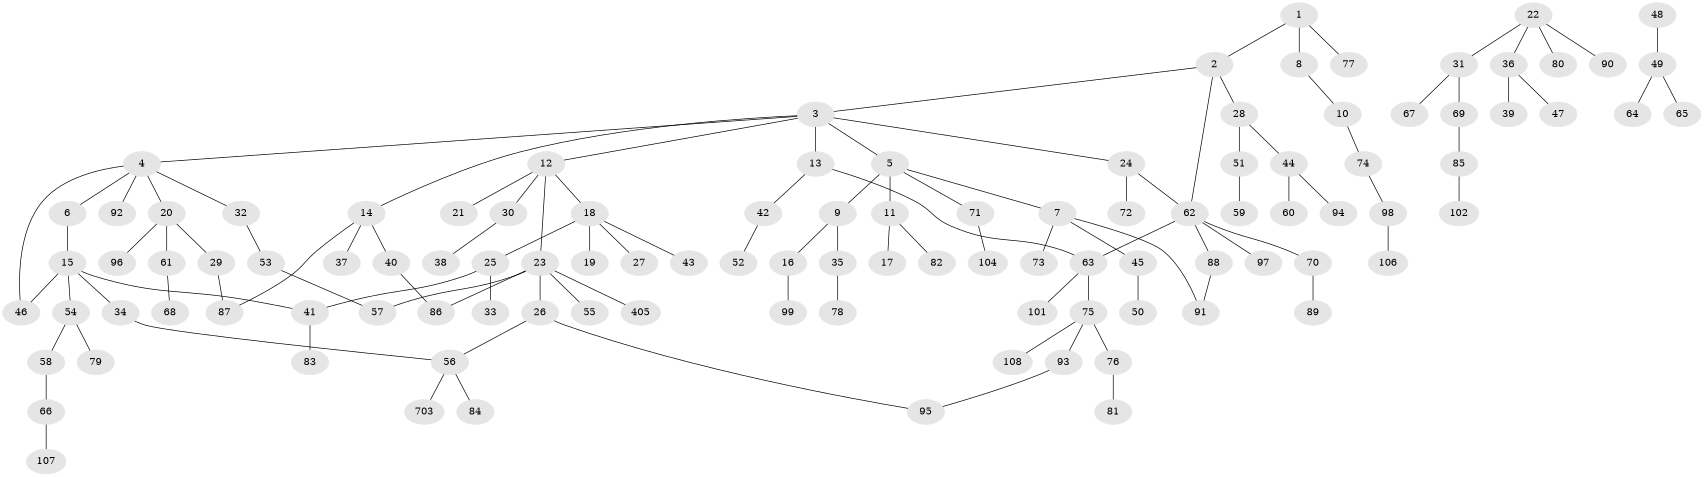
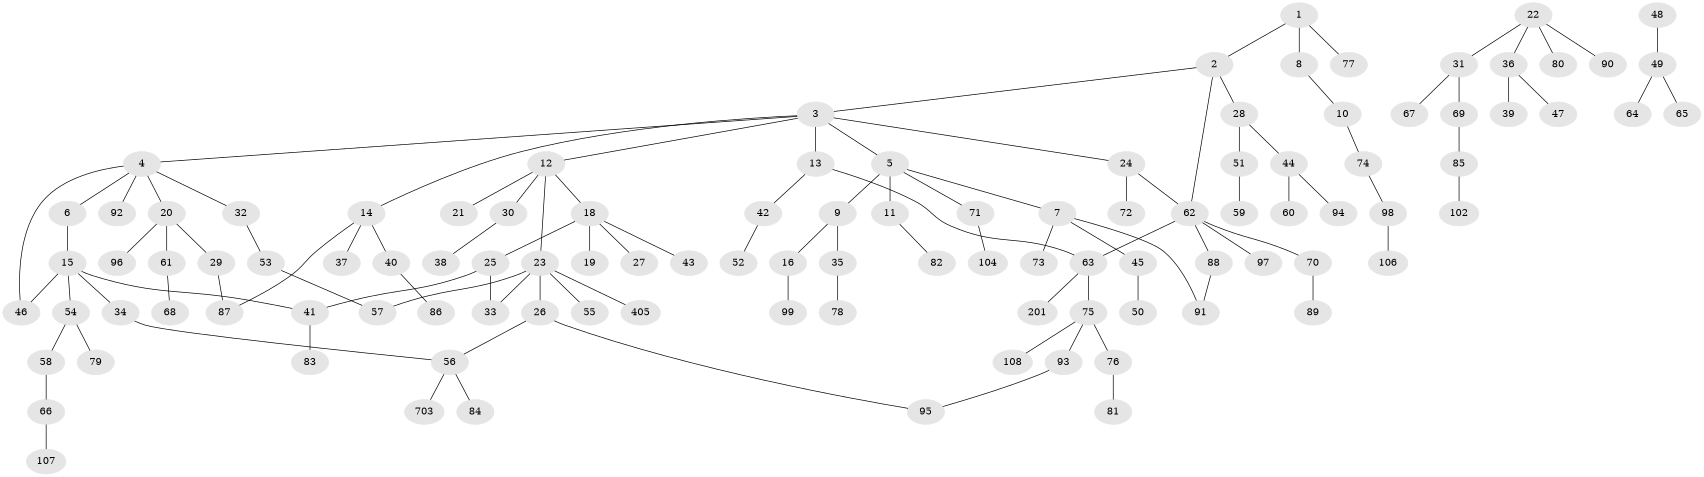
node "17": removed
edge "23" -- "86": now "23" -- "33"
node "101": label "101" -> "201"
